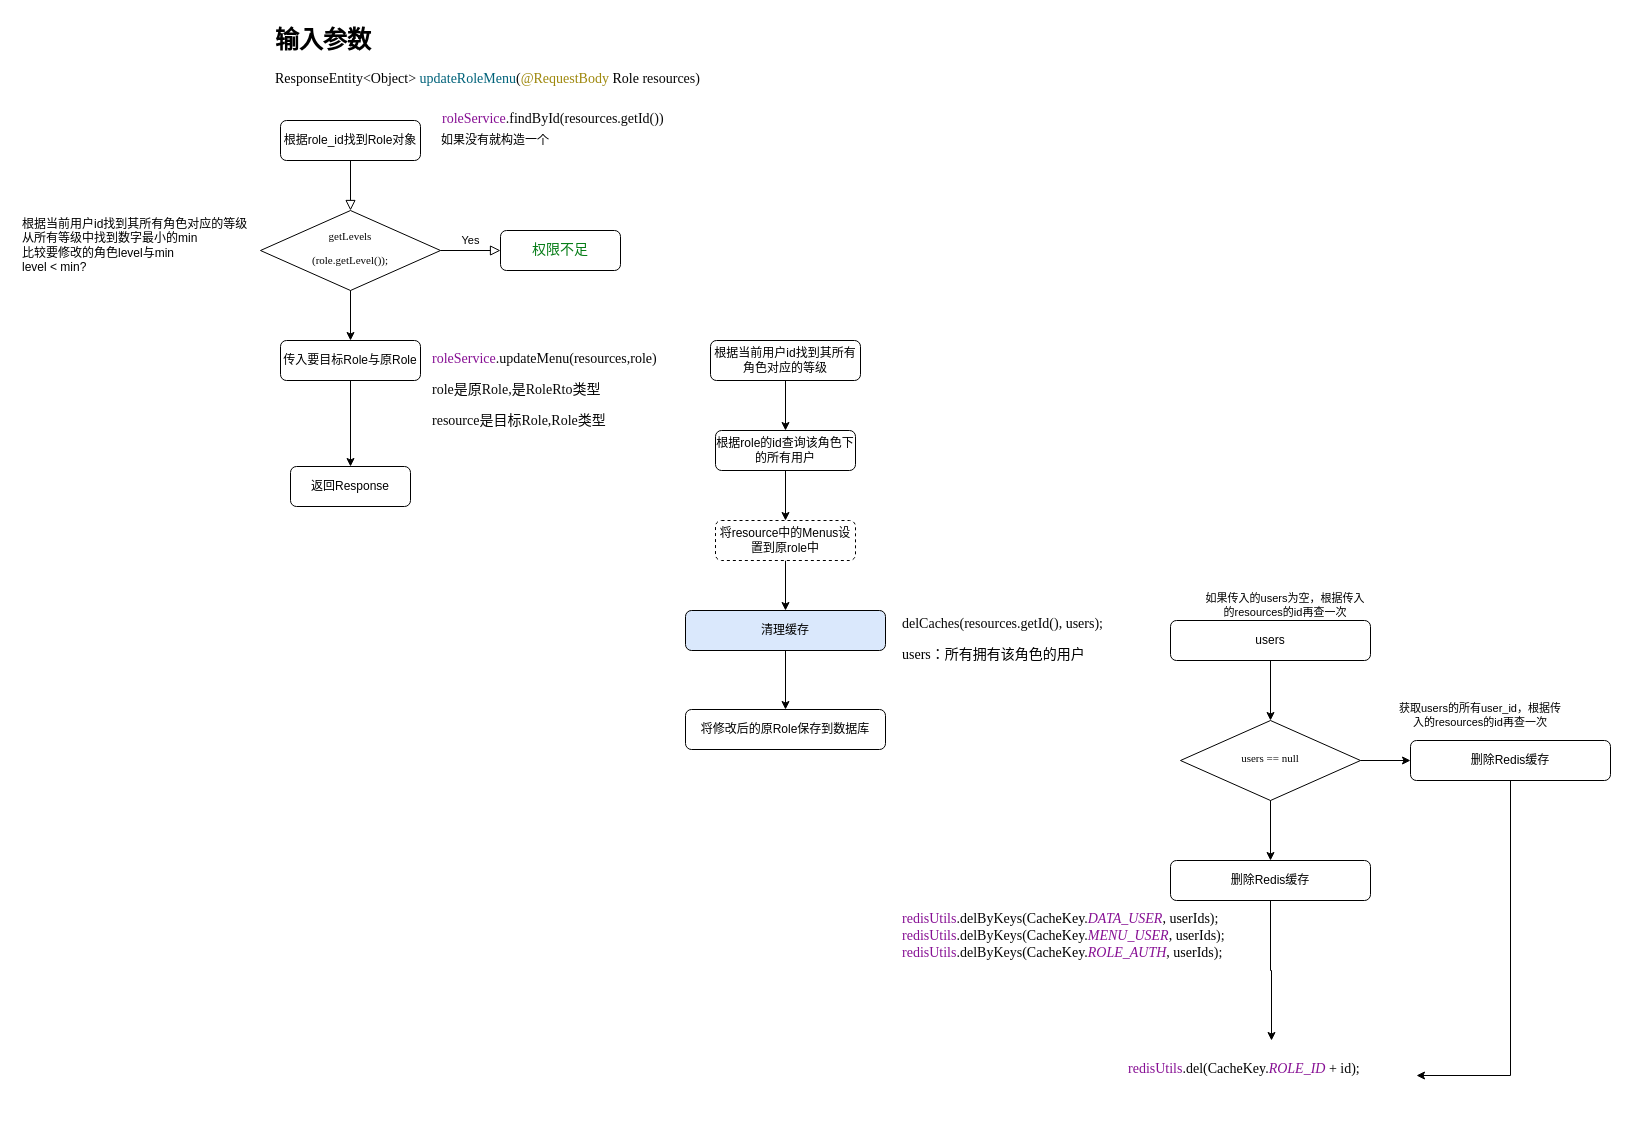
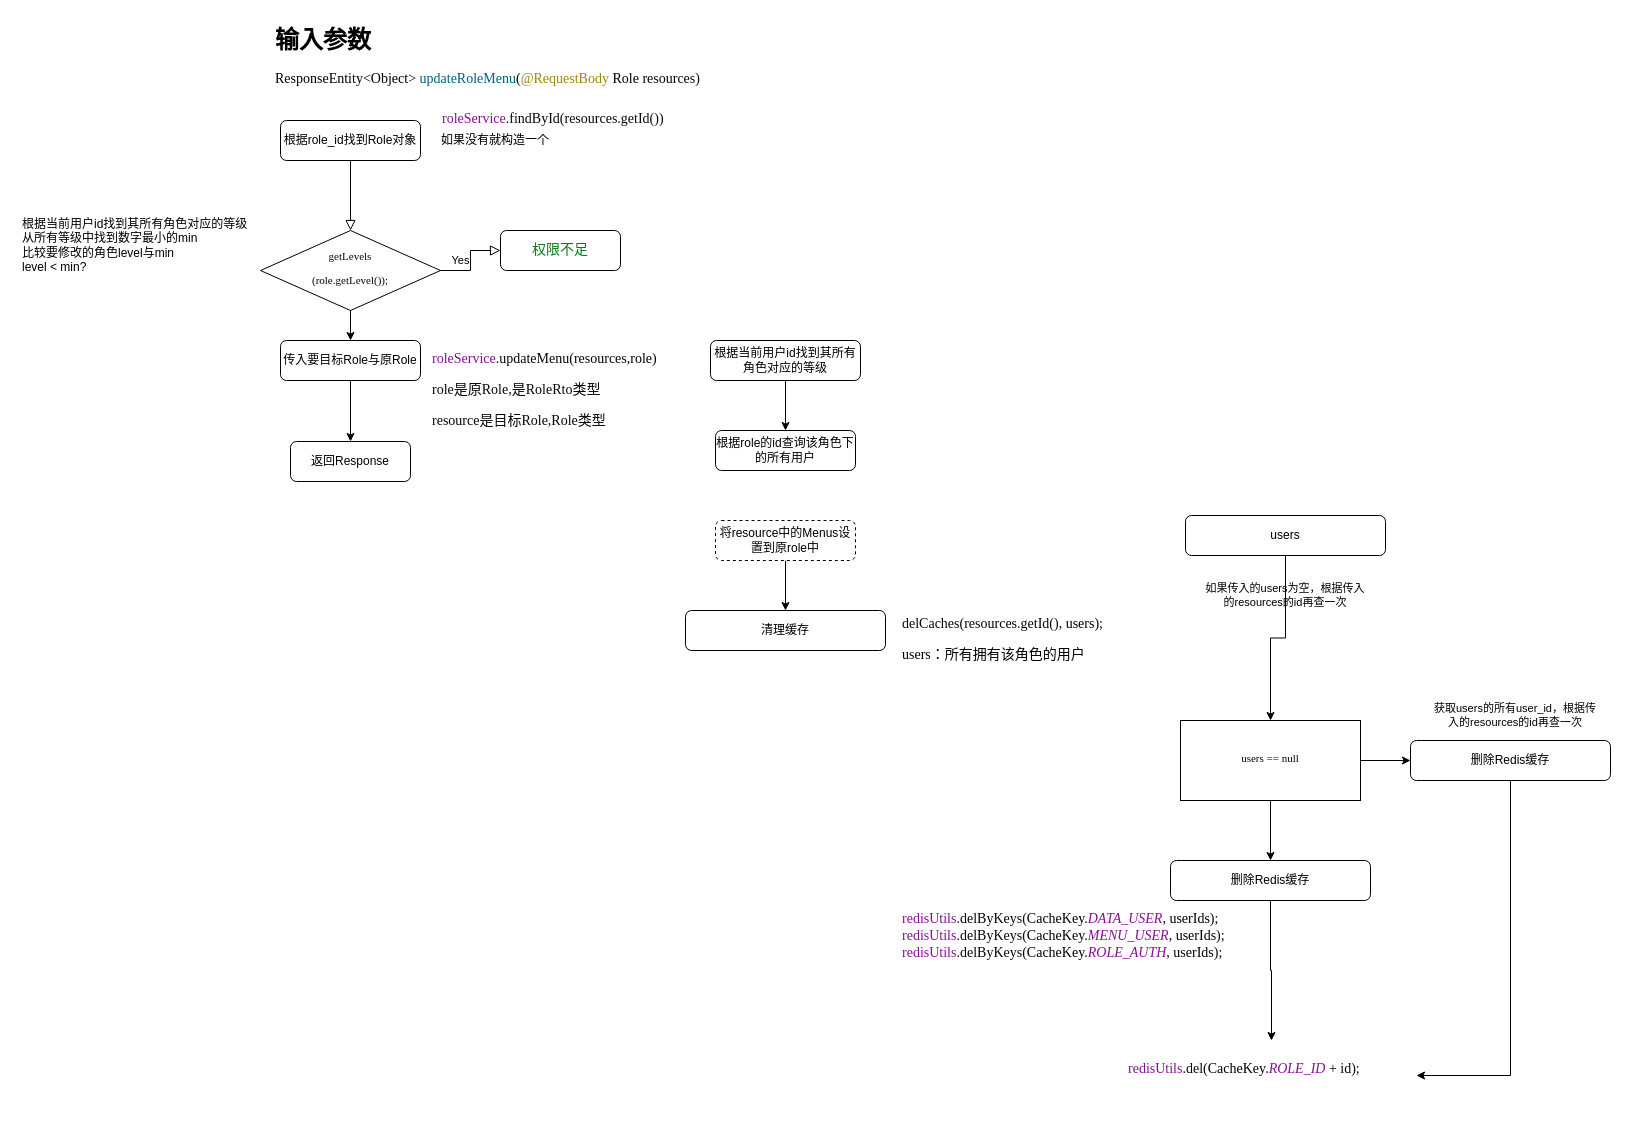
node "getLevels(role.getLevel());": moved (351, 251) -> (351, 271)
node "返回Response": moved (351, 487) -> (351, 462)
edge "根据role的id查询该角色下的所有用户" -> "将resource中的Menus设置到原role中": removed
node "如果传入的users为空，根据传入的resources的id再查一次": moved (1286, 606) -> (1286, 596)
node "清理缓存": fillcolor #dae8fc -> #ffffff
node "users": moved (1271, 641) -> (1286, 536)
edge "清理缓存" -> "将修改后的原Role保存到数据库": removed
node "获取users的所有user_id，根据传入的resources的id再查一次": moved (1481, 716) -> (1516, 716)
node "将修改后的原Role保存到数据库": removed
node "users == null": shape diamond -> rectangle
